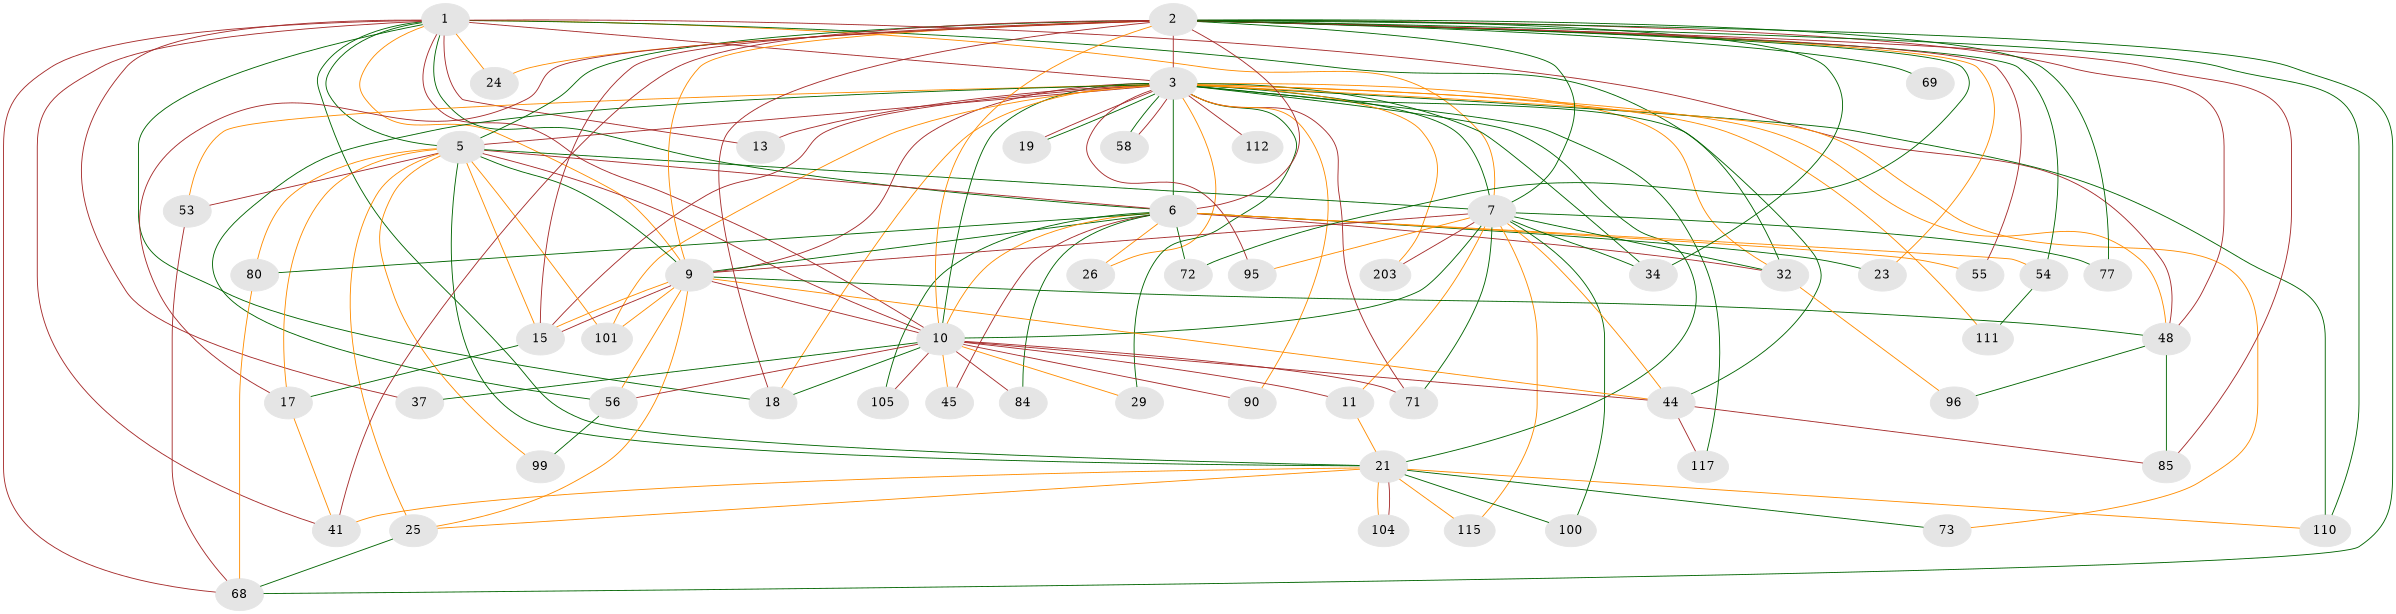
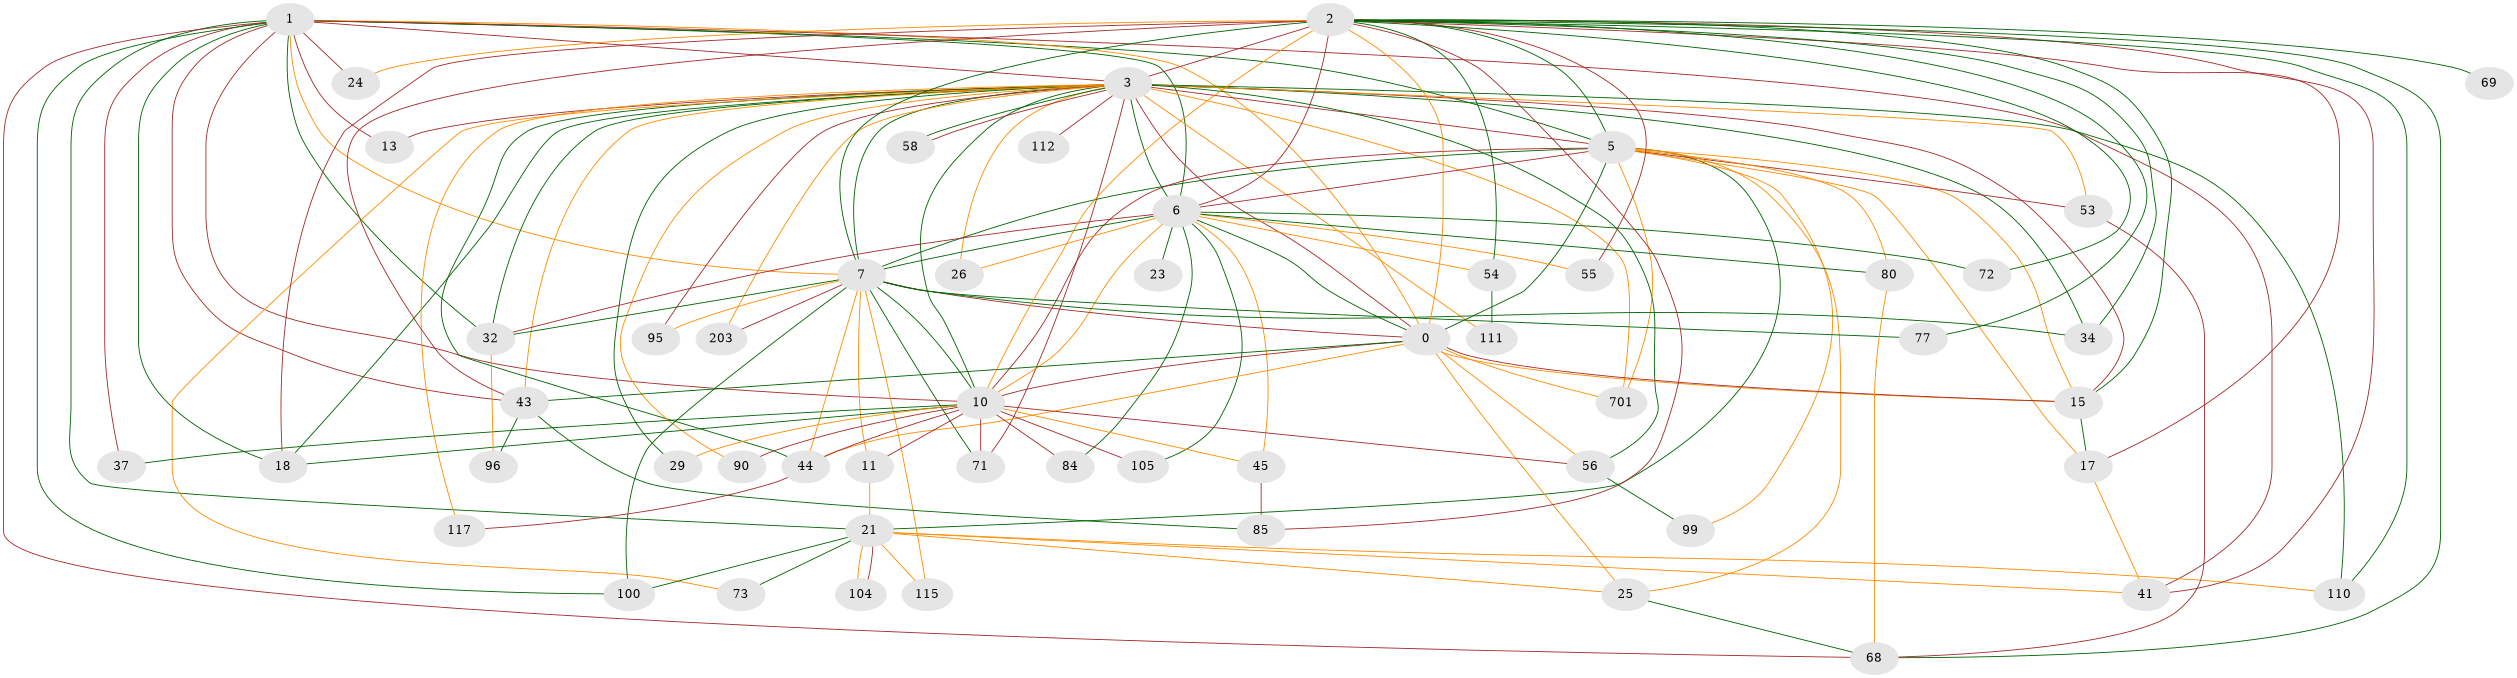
edge "2" -- "23": removed
edge "1" -- "24": color darkorange -> brown
edge "2" -- "15": color brown -> darkgreen
edge "3" -- "32": color darkorange -> darkgreen
edge "3" -- "117": color darkgreen -> darkorange
node "19": removed
edge "3" -- "18": color darkorange -> darkgreen
edge "3" -- "21": removed
edge "6" -- "7": added
edge "6" -- "45": color brown -> darkorange
node "9": label "9" -> "0"
node "101": label "101" -> "701"
node "48": label "48" -> "43"
edge "44" -- "85": now "45" -- "85"
edge "1" -- "100": added
